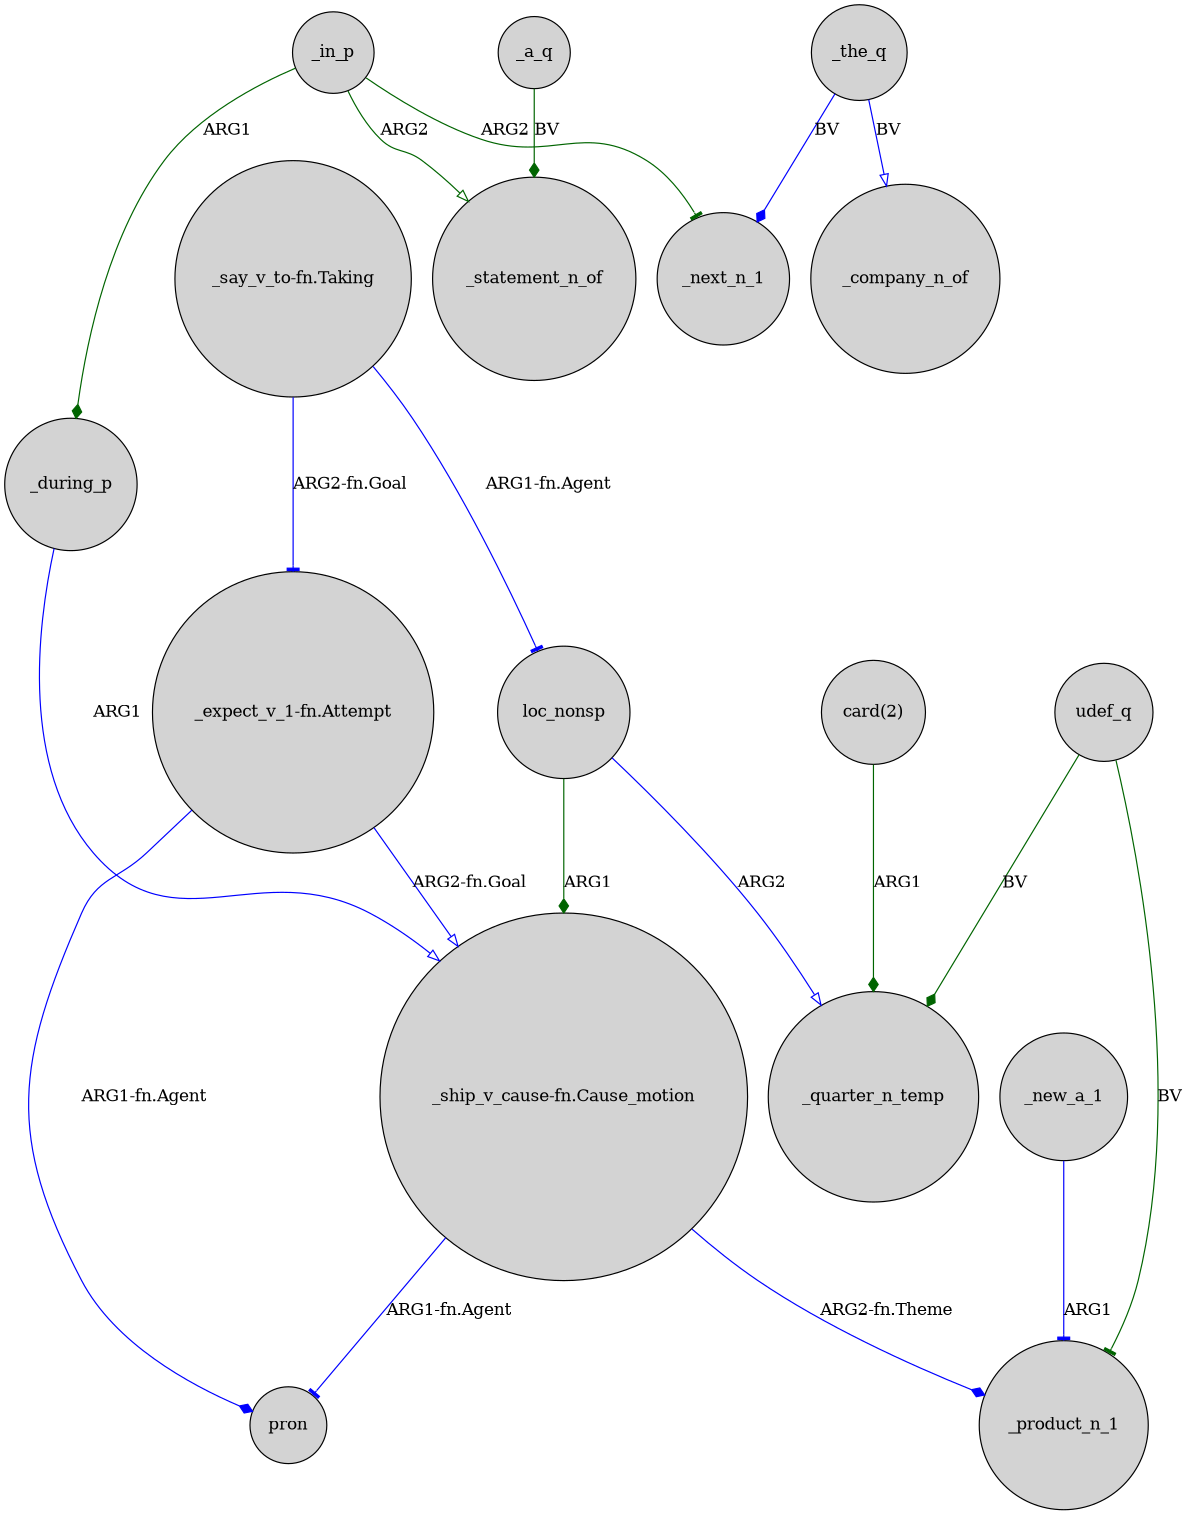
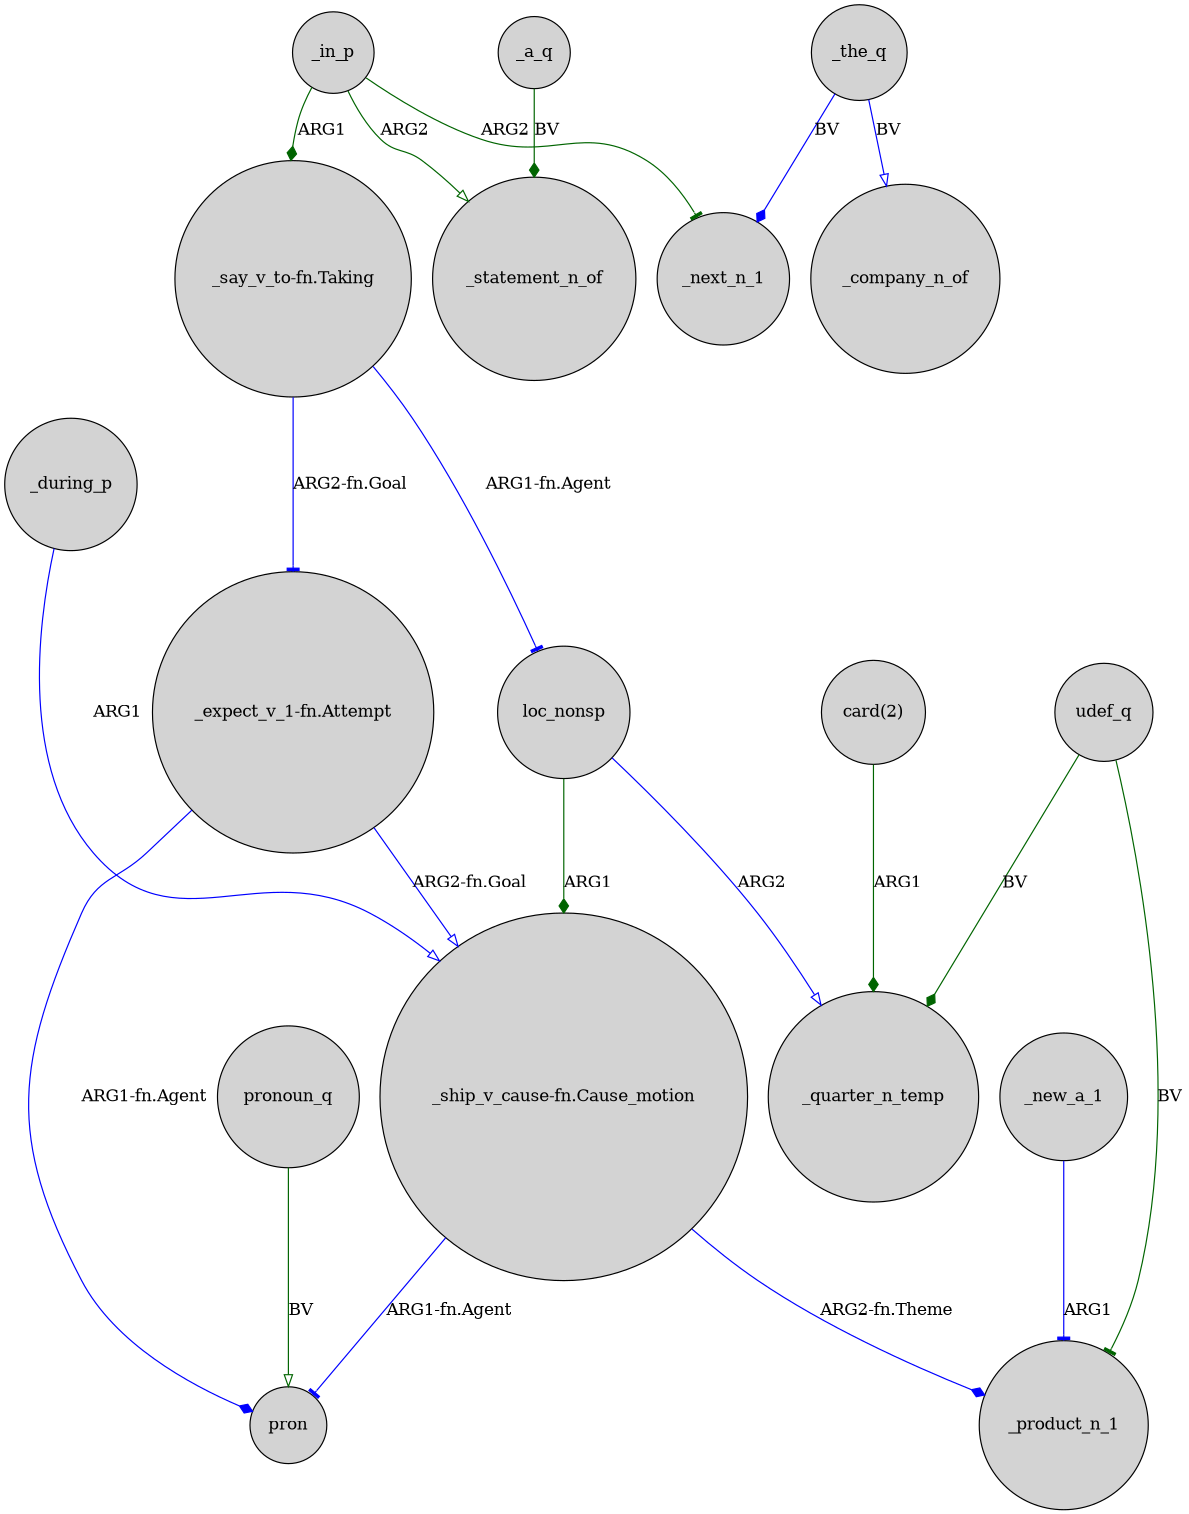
edge "_in_p" -> "_during_p": now "_in_p" -> "_say_v_to-fn.Taking"
node "pronoun_q": added
